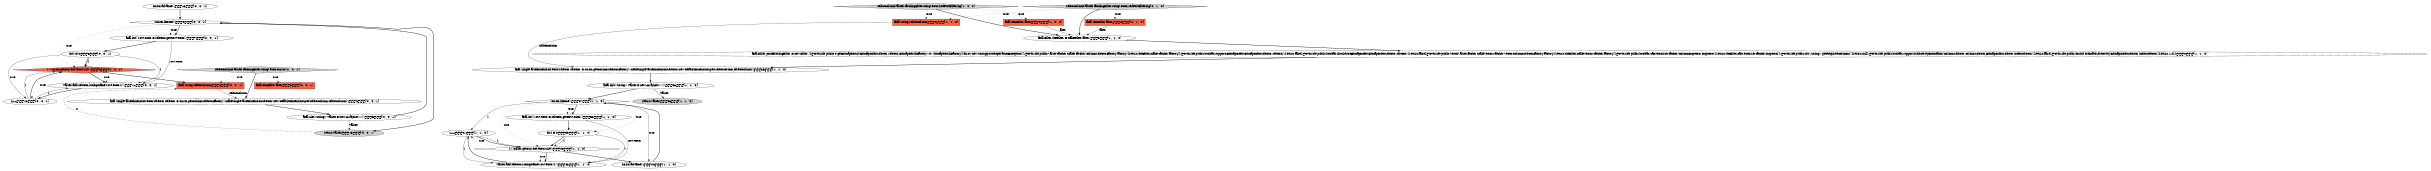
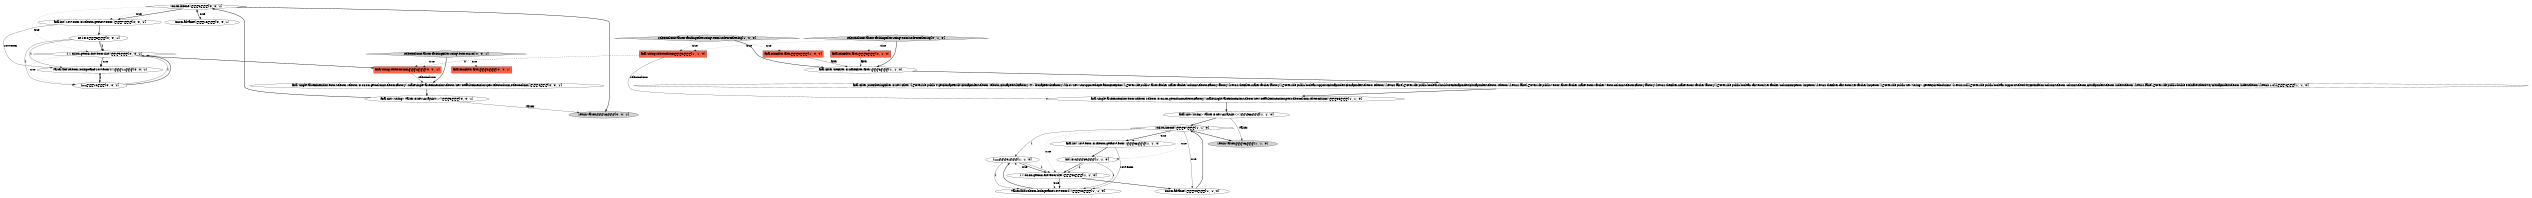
edge "!cursor.isDone()@@@6@@@['0', '0', '1']" -> "cursor.advance()@@@13@@@['0', '0', '1']": added, label "true"
node "i < cursor.getCurrentVectorSize()@@@9@@@['0', '0', '1']": fillcolor tomato -> white
edge "int i = 0@@@8@@@['0', '0', '1']" -> "i++@@@10@@@['0', '0', '1']": label "true" -> "i"
edge "return values@@@15@@@['0', '0', '1']" -> "final String selectColumn@@@2@@@['0', '0', '1']": now "final String selectColumn@@@2@@@['1', '1', '0']" -> "final String selectColumn@@@2@@@['0', '0', '1']"
edge "!cursor.isDone()@@@37@@@['1', '1', '0']" -> "return values@@@46@@@['1', '1', '0']": added
node "i < cursor.getCurrentVectorSize()@@@40@@@['1', '1', '0']": shape diamond -> ellipse
